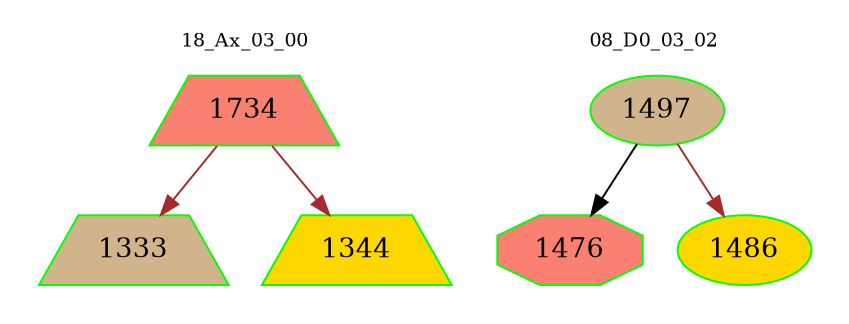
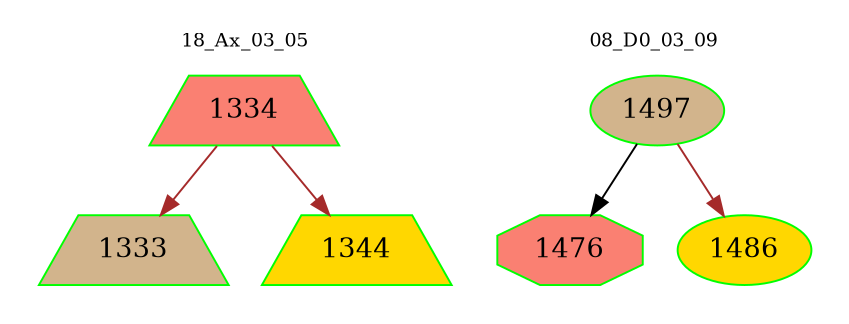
cluster "18_Ax_03_00": label "18_Ax_03_00" -> "18_Ax_03_05"
cluster "08_D0_03_02": label "08_D0_03_02" -> "08_D0_03_09"
node "1734": label "1734" -> "1334"
